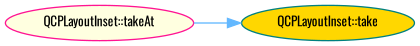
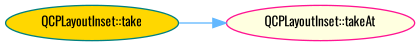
edge "QCPLayoutInset::takeAt" -> "QCPLayoutInset::take": reversed
